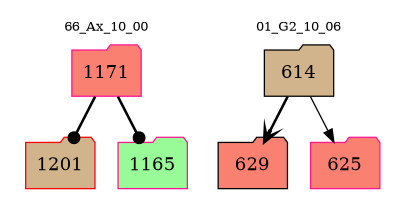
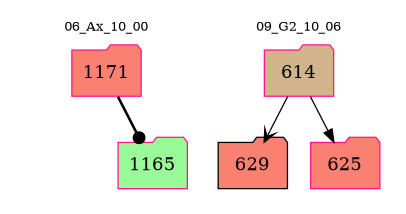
cluster "66_Ax_10_00": label "66_Ax_10_00" -> "06_Ax_10_00"
cluster "01_G2_10_06": label "01_G2_10_06" -> "09_G2_10_06"
node "614": color black -> deeppink
edge "614" -> "629": style bold -> solid
node "1201": removed
